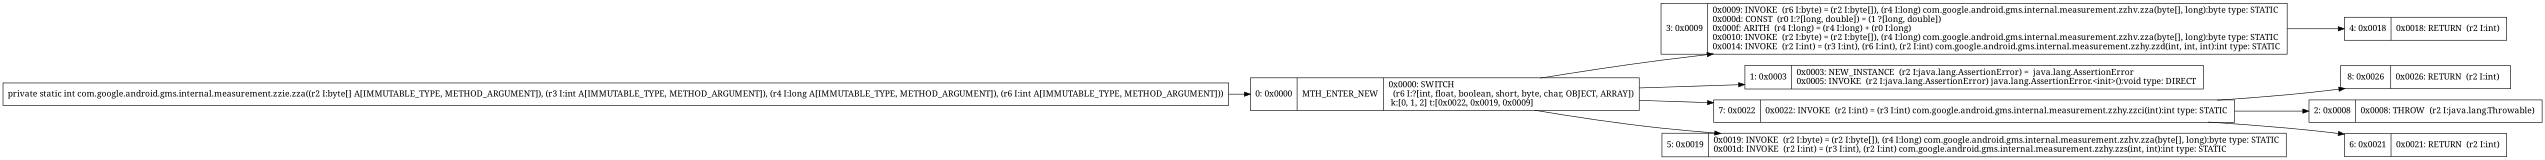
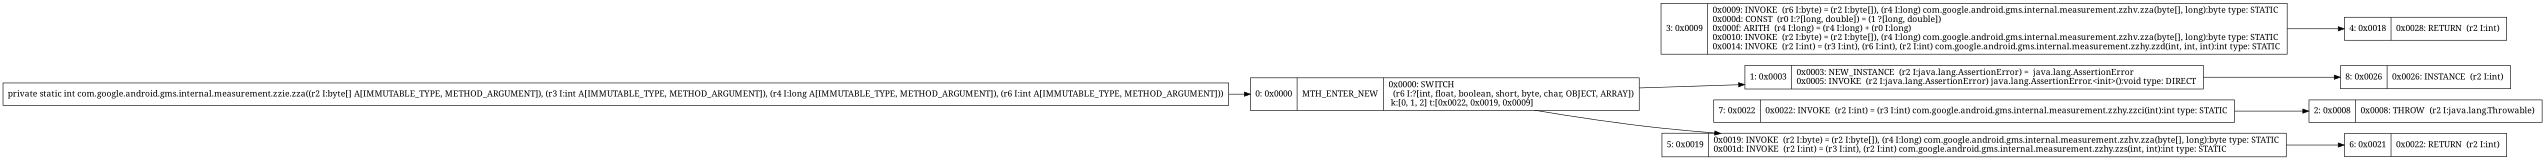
node "4: 0x0018": text "0x0018: RETURN  (r2 I:int)" -> "0x0028: RETURN  (r2 I:int)"
edge "0: 0x0000" -> "3: 0x0009": removed
node "8: 0x0026": text "0x0026: RETURN  (r2 I:int)" -> "0x0026: INSTANCE  (r2 I:int)"
edge "7: 0x0022" -> "8: 0x0026": now "1: 0x0003" -> "8: 0x0026"
edge "0: 0x0000" -> "7: 0x0022": removed
edge "7: 0x0022" -> "6: 0x0021": now "5: 0x0019" -> "6: 0x0021"
node "6: 0x0021": text "0x0021: RETURN  (r2 I:int)" -> "0x0022: RETURN  (r2 I:int)"
